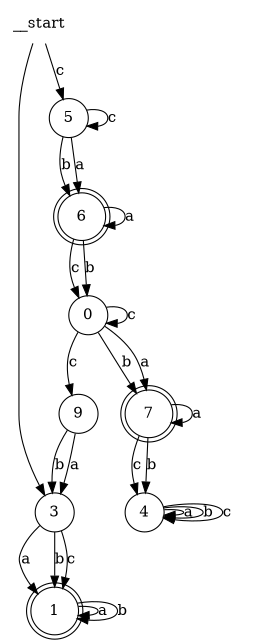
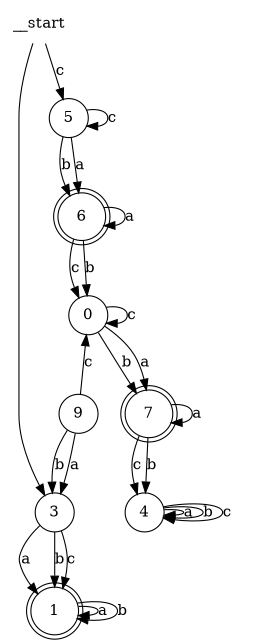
edge "0" -> "9": reversed
